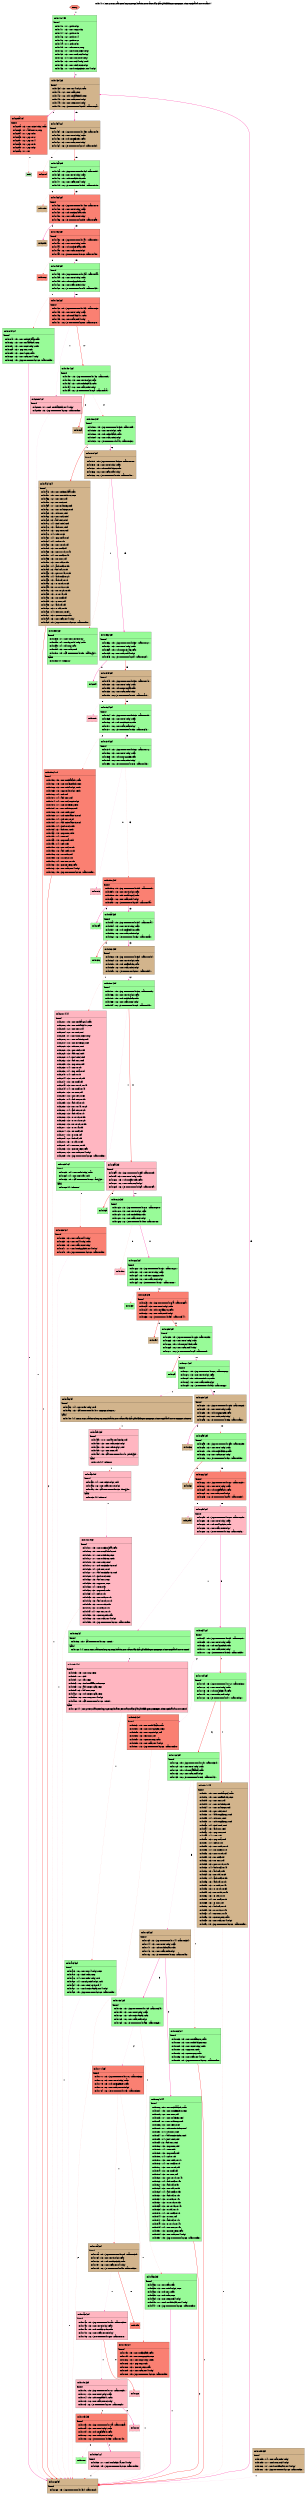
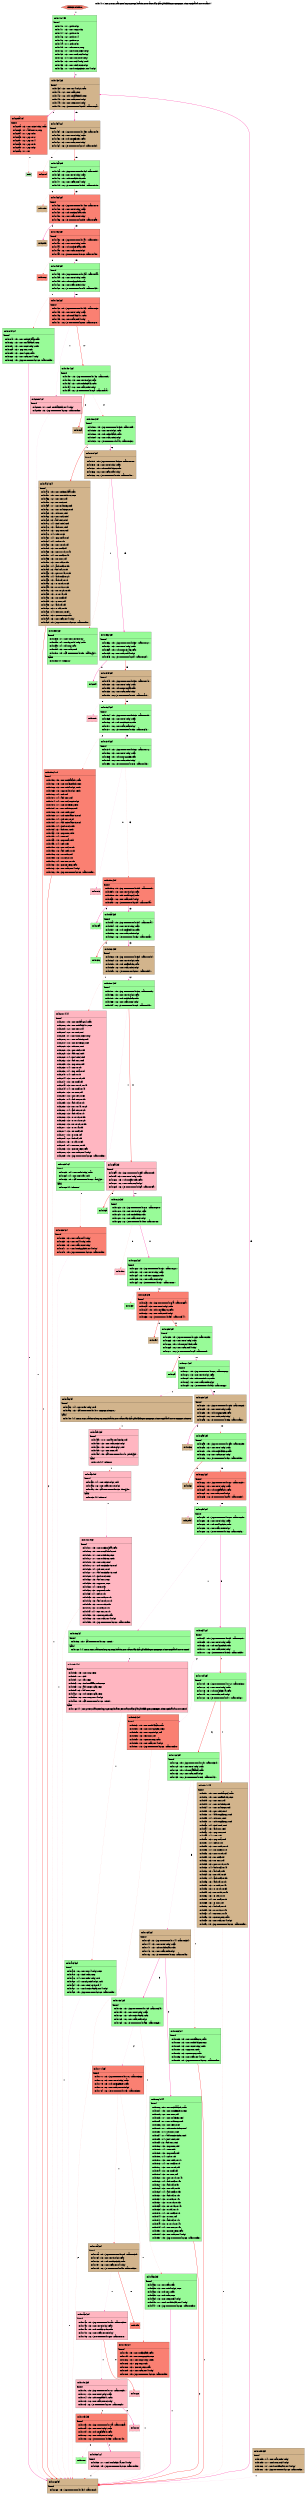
node "Entry": label "Entry" -> "TIFFGetWriteProc"
node "0x4016db [25]": fillcolor lightpink -> palegreen
